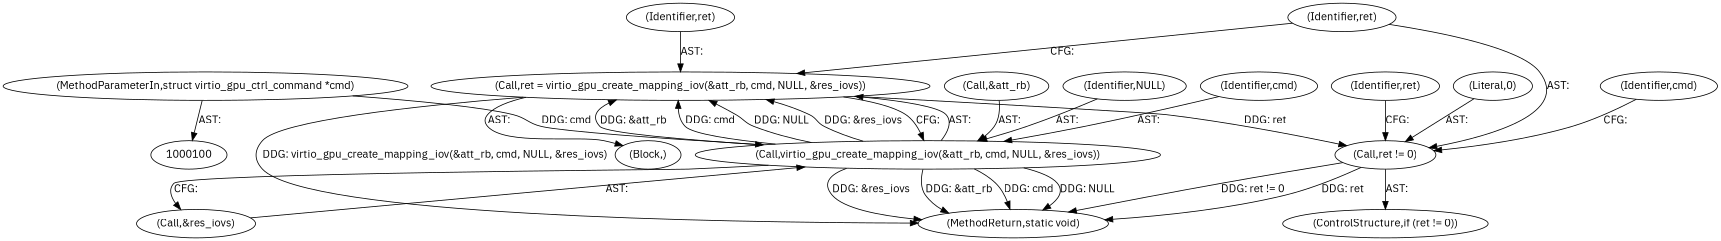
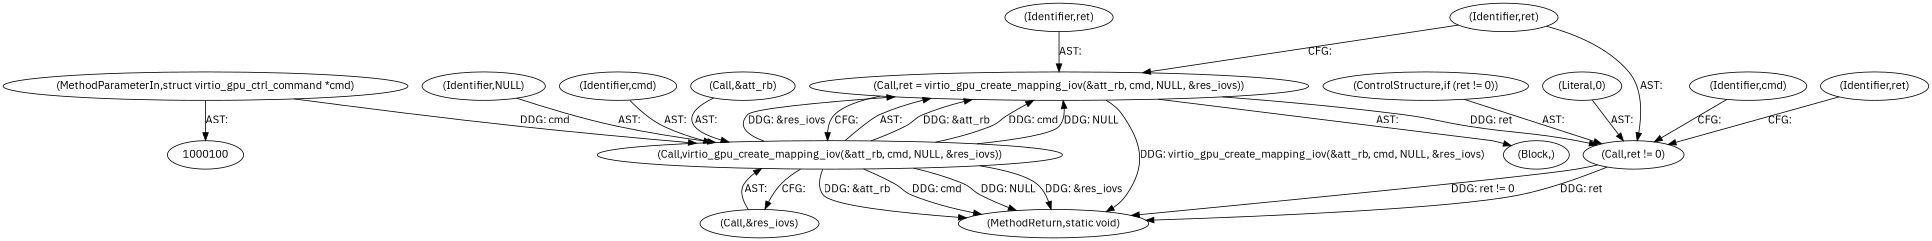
edge "(Call,ret != 0)" -> "(ControlStructure,if (ret != 0))": reversed
